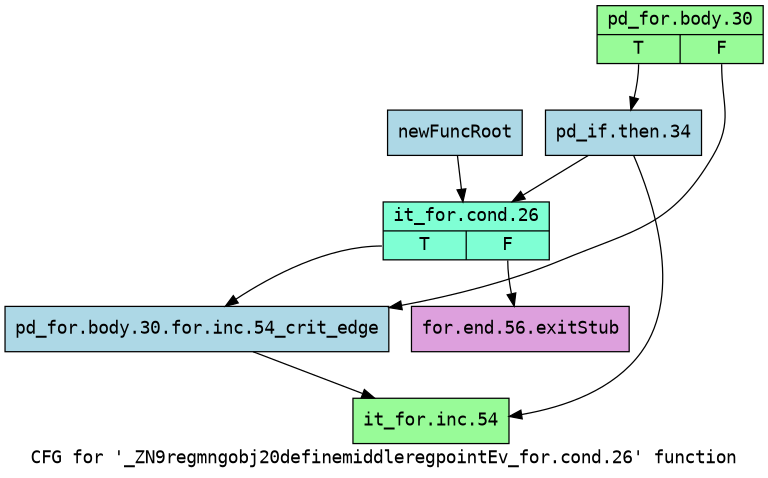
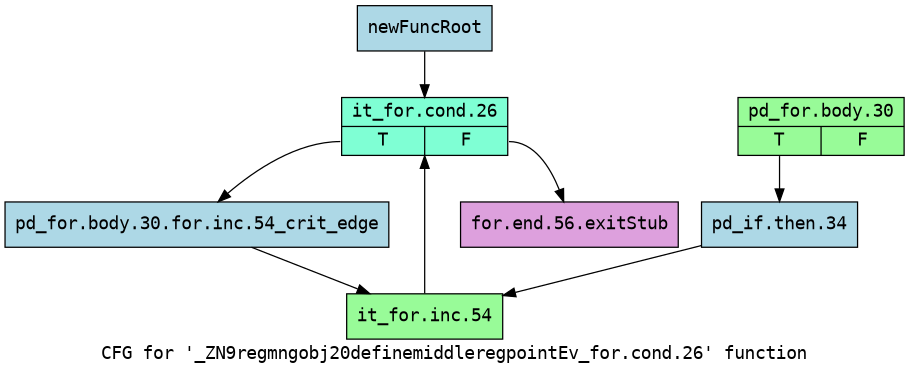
edge "pd_if.then.34" -> "it_for.cond.26": now "it_for.inc.54" -> "it_for.cond.26"
edge "pd_for.body.30" -> "pd_for.body.30.for.inc.54_crit_edge": removed
